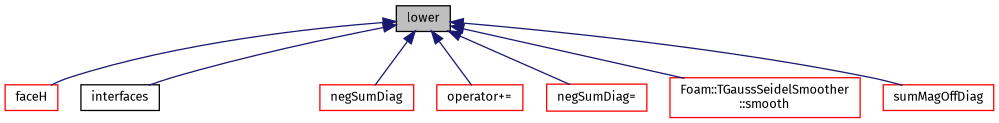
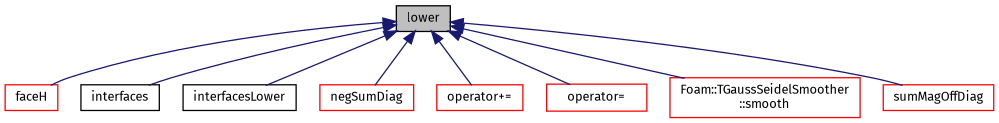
node "interfacesLower": added
node "negSumDiag=": label "negSumDiag=" -> "operator="
